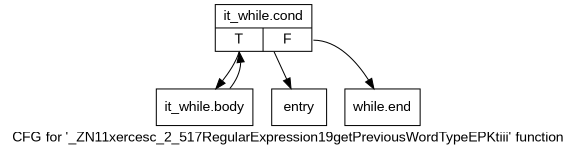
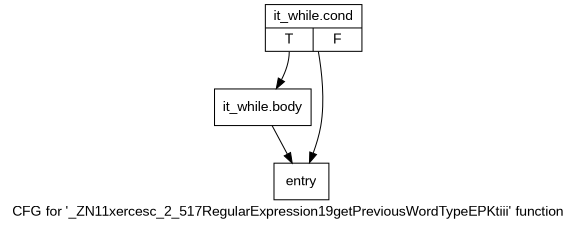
edge "it_while.body" -> "it_while.cond": now "it_while.body" -> "entry"
node "while.end": removed
